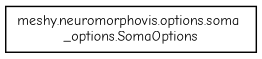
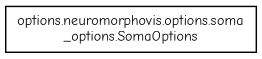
node "meshy.neuromorphovis.options.soma _options.SomaOptions": label "meshy.neuromorphovis.options.soma _options.SomaOptions" -> "options.neuromorphovis.options.soma _options.SomaOptions"
